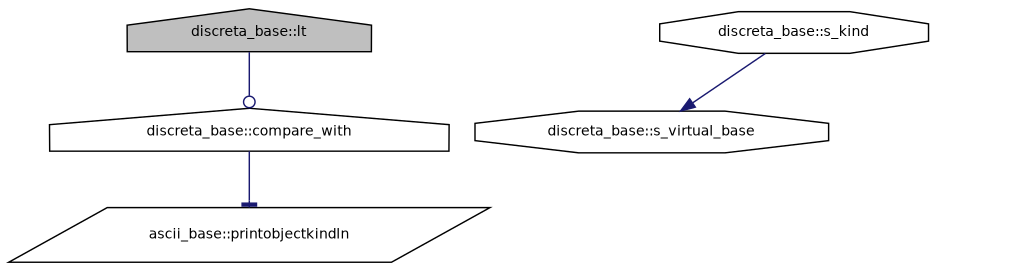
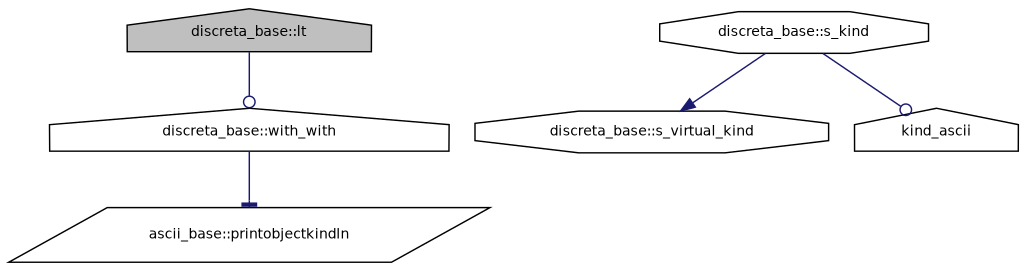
node "discreta_base::compare_with": label "discreta_base::compare_with" -> "discreta_base::with_with"
node "discreta_base::s_virtual_base": label "discreta_base::s_virtual_base" -> "discreta_base::s_virtual_kind"
node "kind_ascii": added
